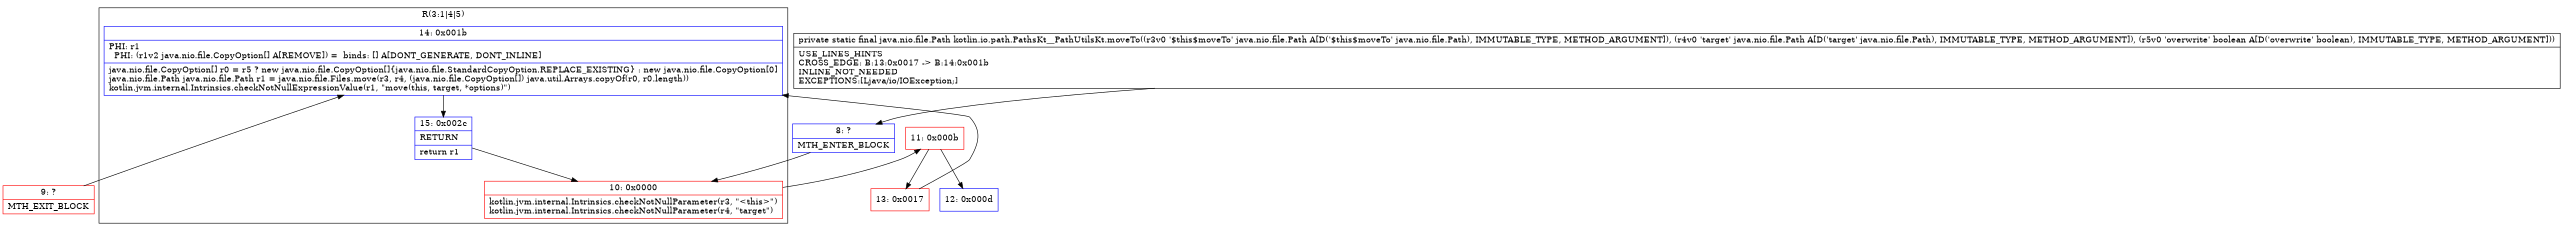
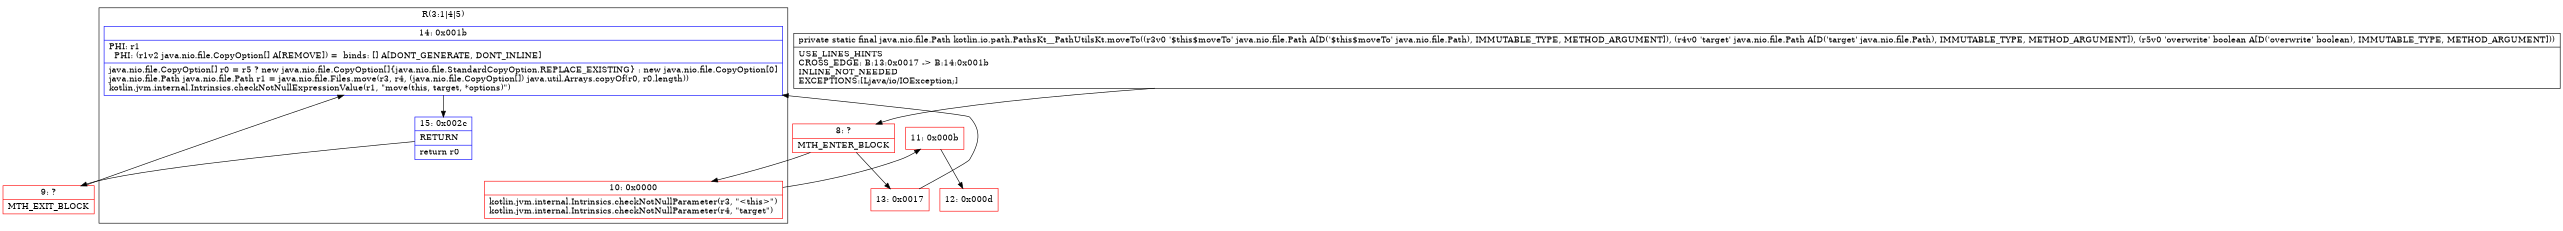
node "8: ?": color blue -> red
node "15: 0x002c": text "return r1" -> "return r0"
edge "15: 0x002c" -> "10: 0x0000": now "15: 0x002c" -> "9: ?"
edge "11: 0x000b" -> "13: 0x0017": now "8: ?" -> "13: 0x0017"
node "12: 0x000d": color blue -> red
